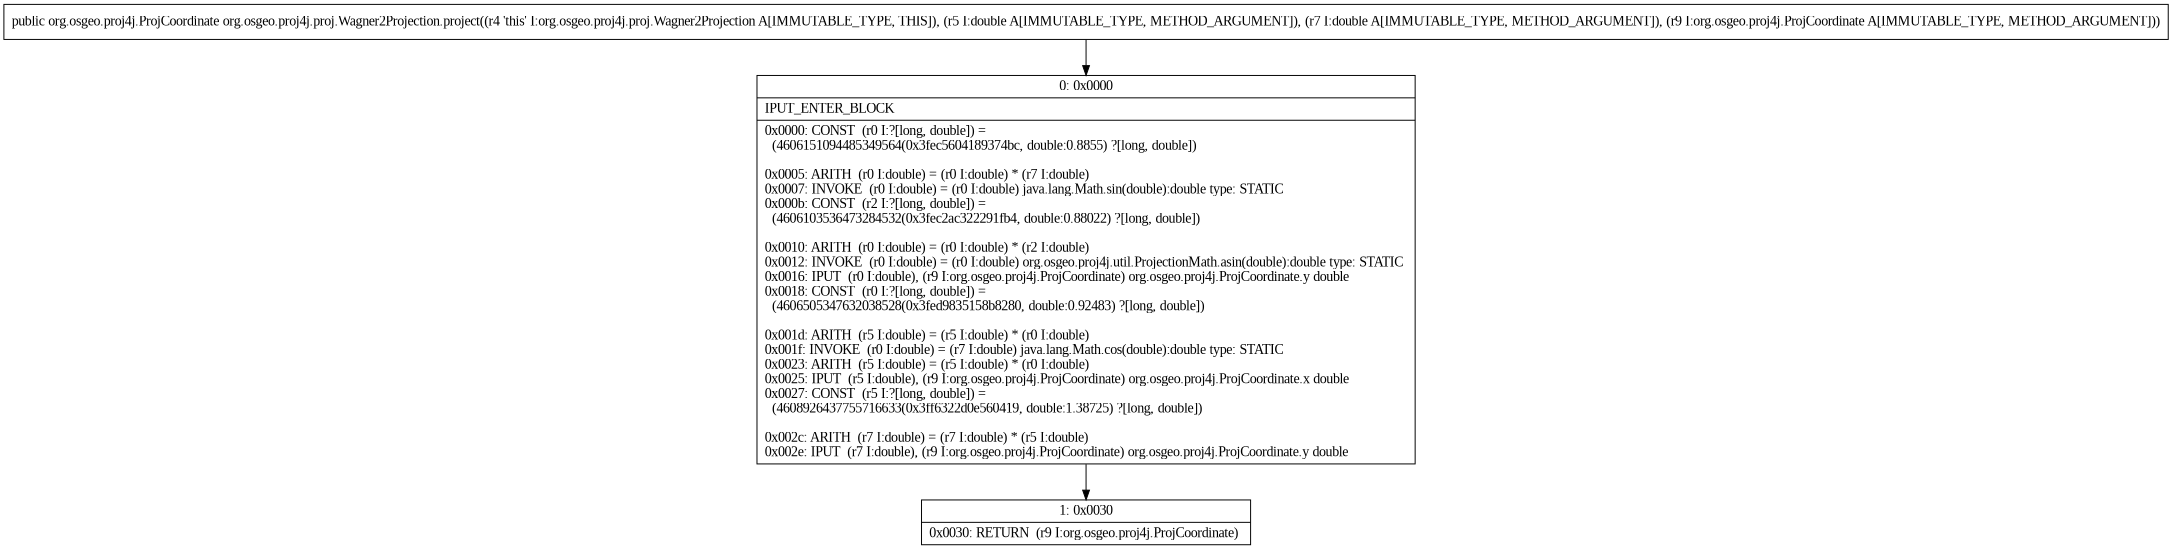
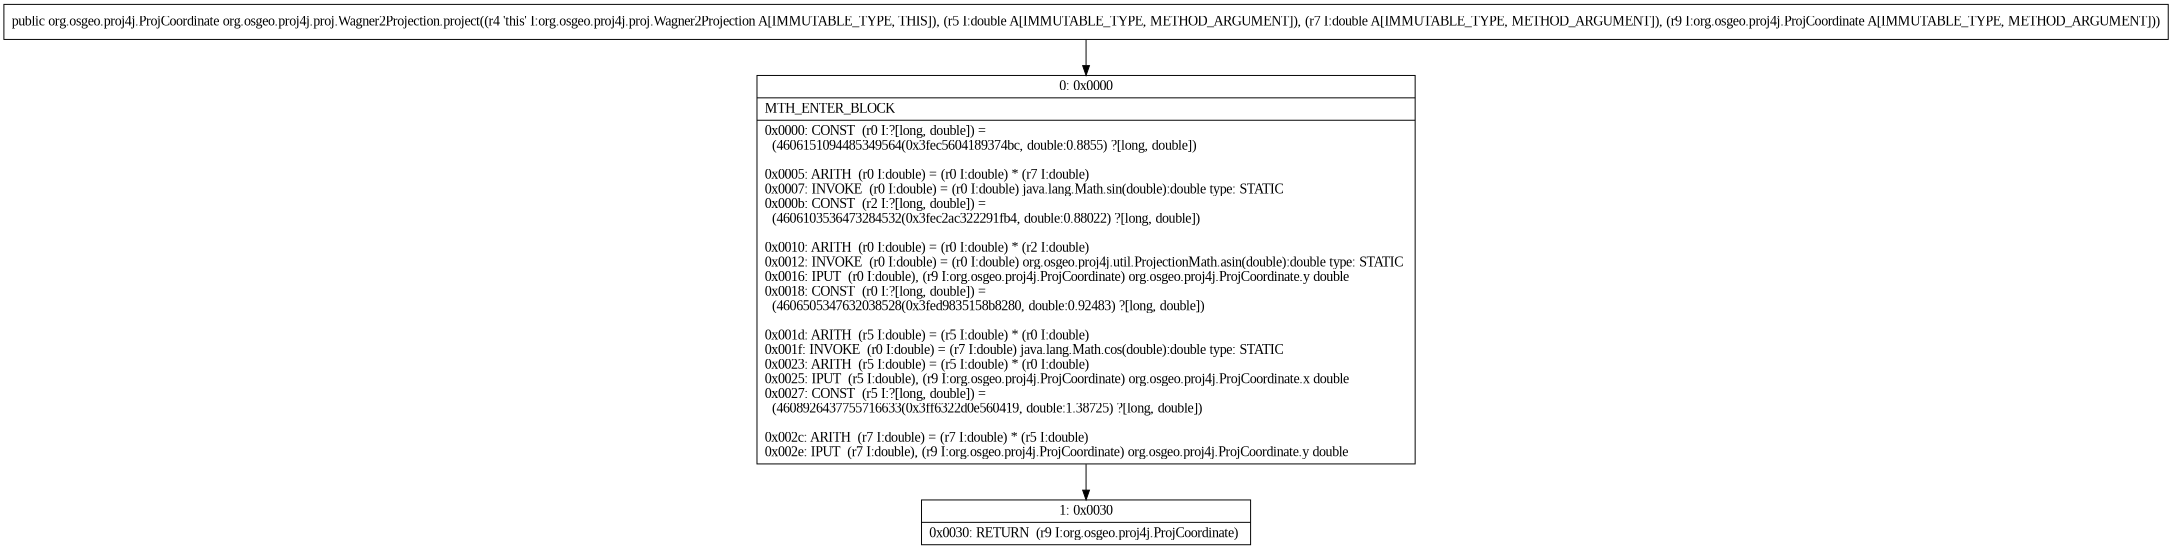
node "0: 0x0000": text "IPUT_ENTER_BLOCK" -> "MTH_ENTER_BLOCK"
